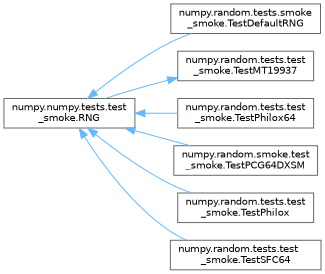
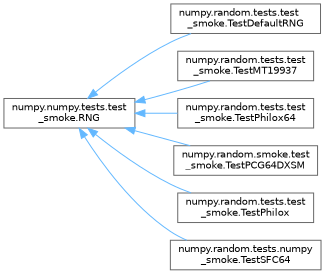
node "numpy.random.tests.smoke _smoke.TestDefaultRNG": label "numpy.random.tests.smoke _smoke.TestDefaultRNG" -> "numpy.random.tests.test _smoke.TestDefaultRNG"
edge "numpy.numpy.tests.test _smoke.RNG" -> "numpy.random.tests.test _smoke.TestMT19937": reversed
node "numpy.random.tests.test _smoke.TestSFC64": label "numpy.random.tests.test _smoke.TestSFC64" -> "numpy.random.tests.numpy _smoke.TestSFC64"
